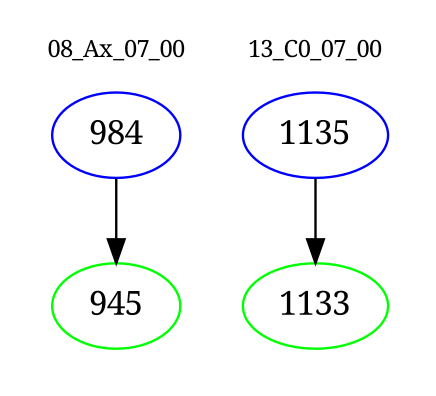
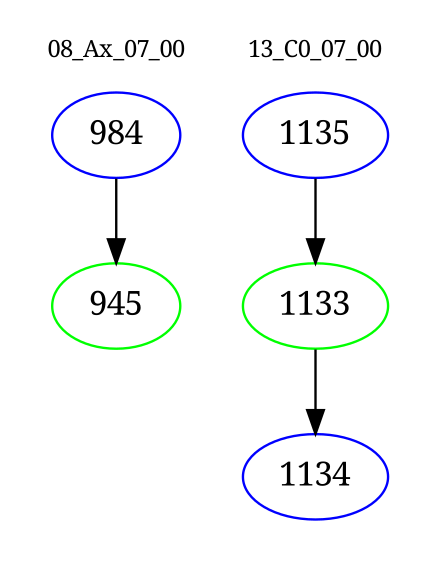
node "1134": added
